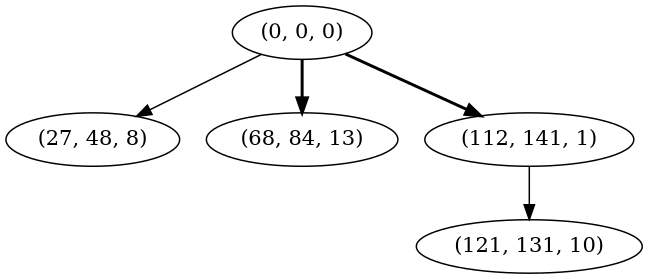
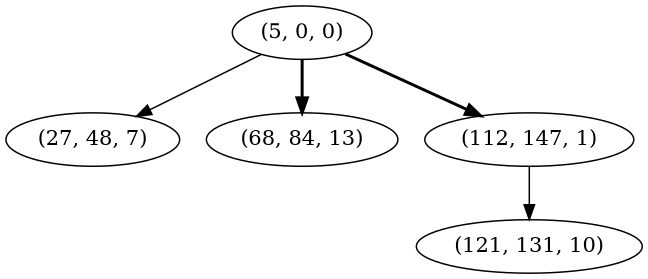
node "(0, 0, 0)": label "(0, 0, 0)" -> "(5, 0, 0)"
node "(27, 48, 8)": label "(27, 48, 8)" -> "(27, 48, 7)"
node "(112, 141, 1)": label "(112, 141, 1)" -> "(112, 147, 1)"
